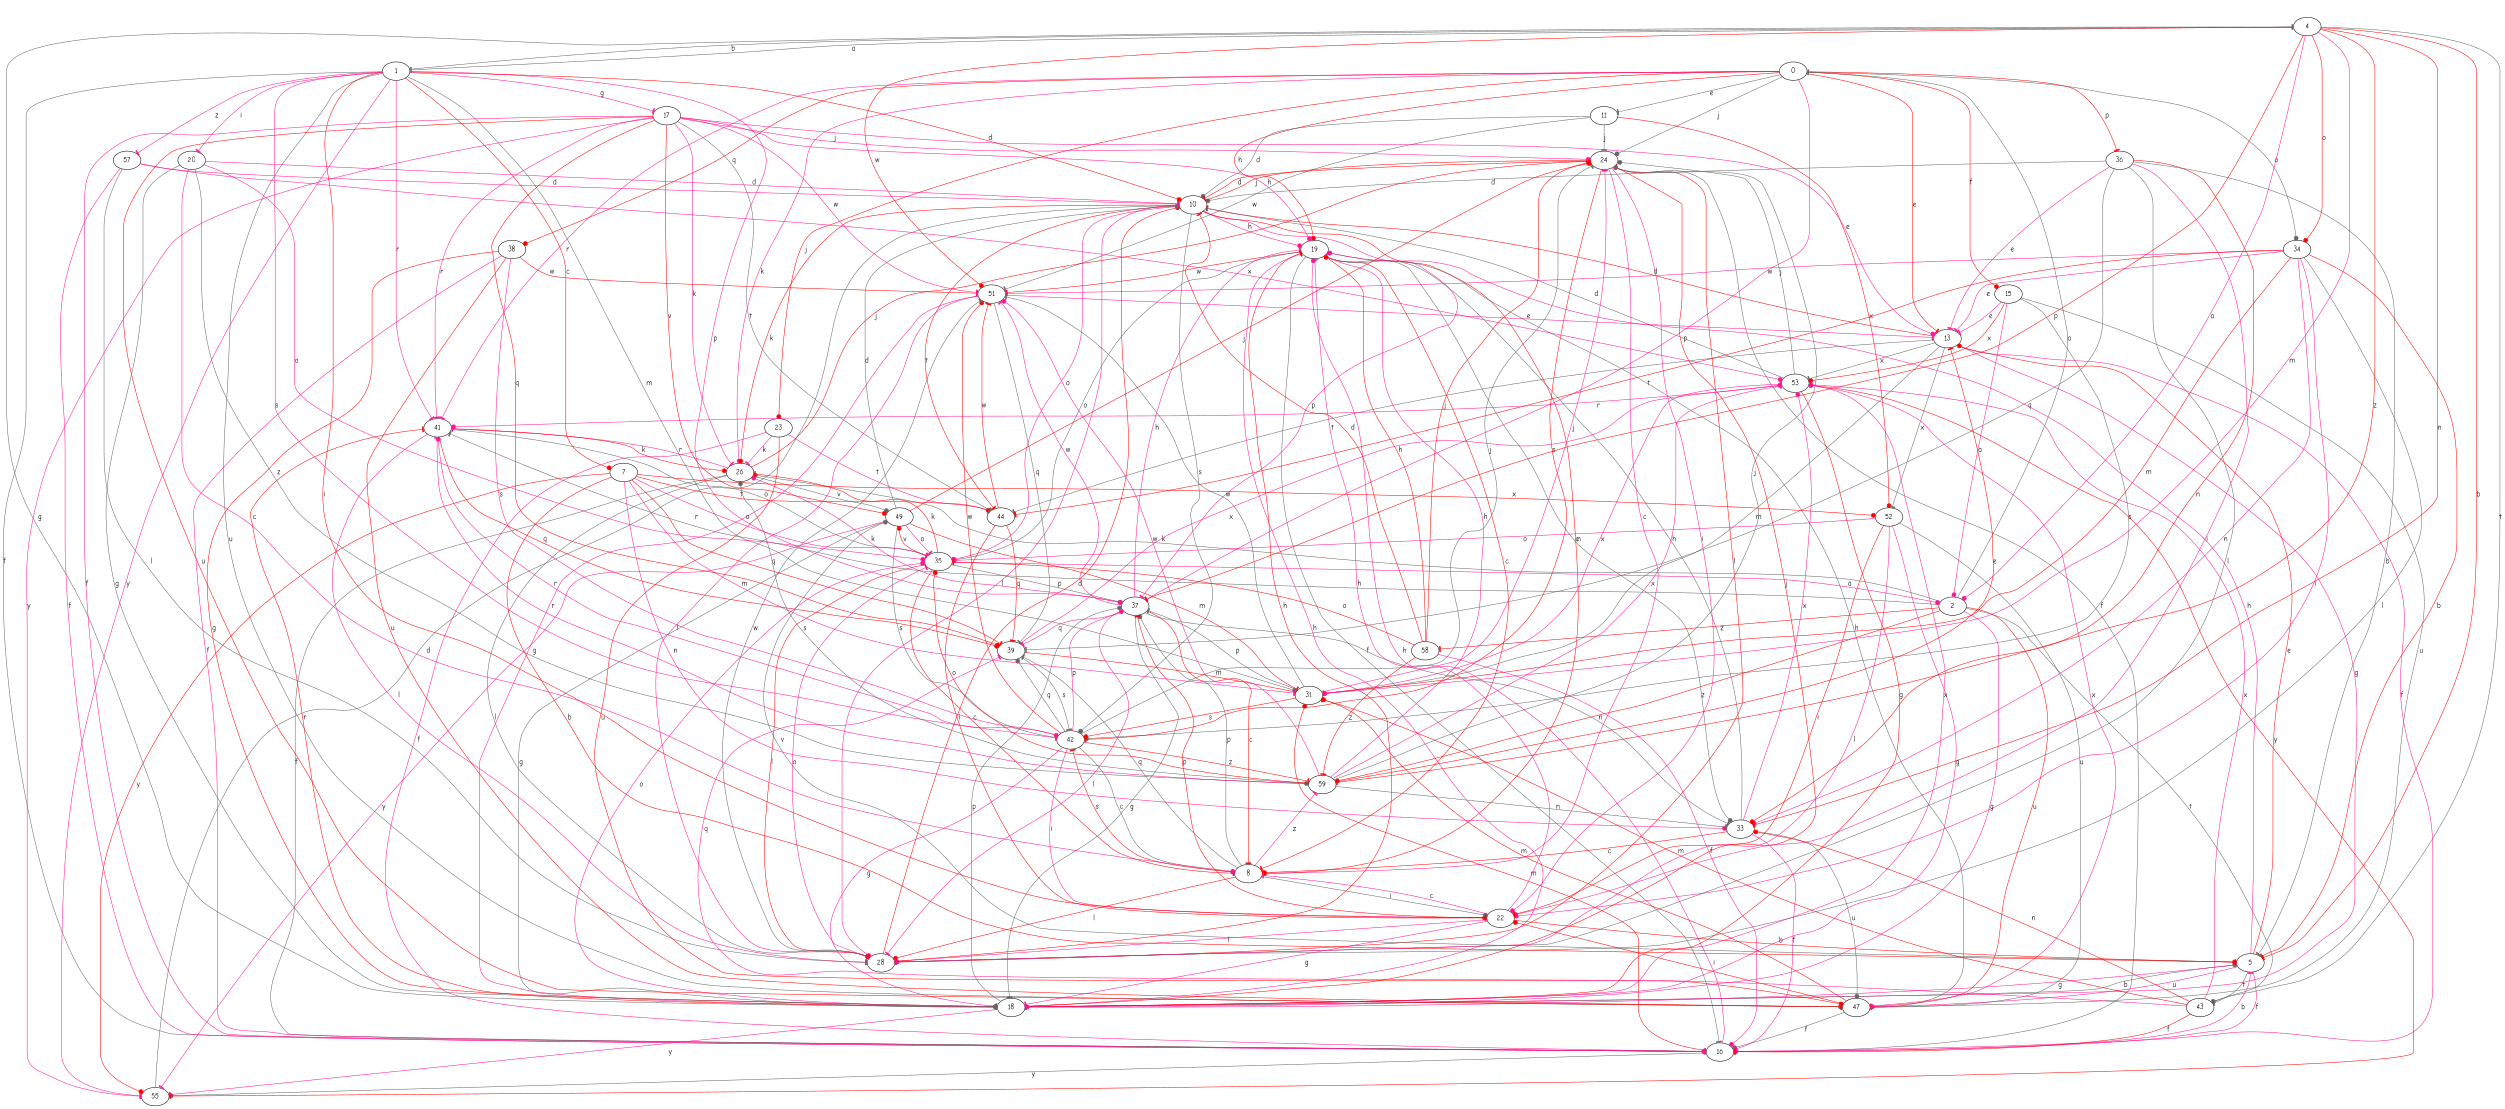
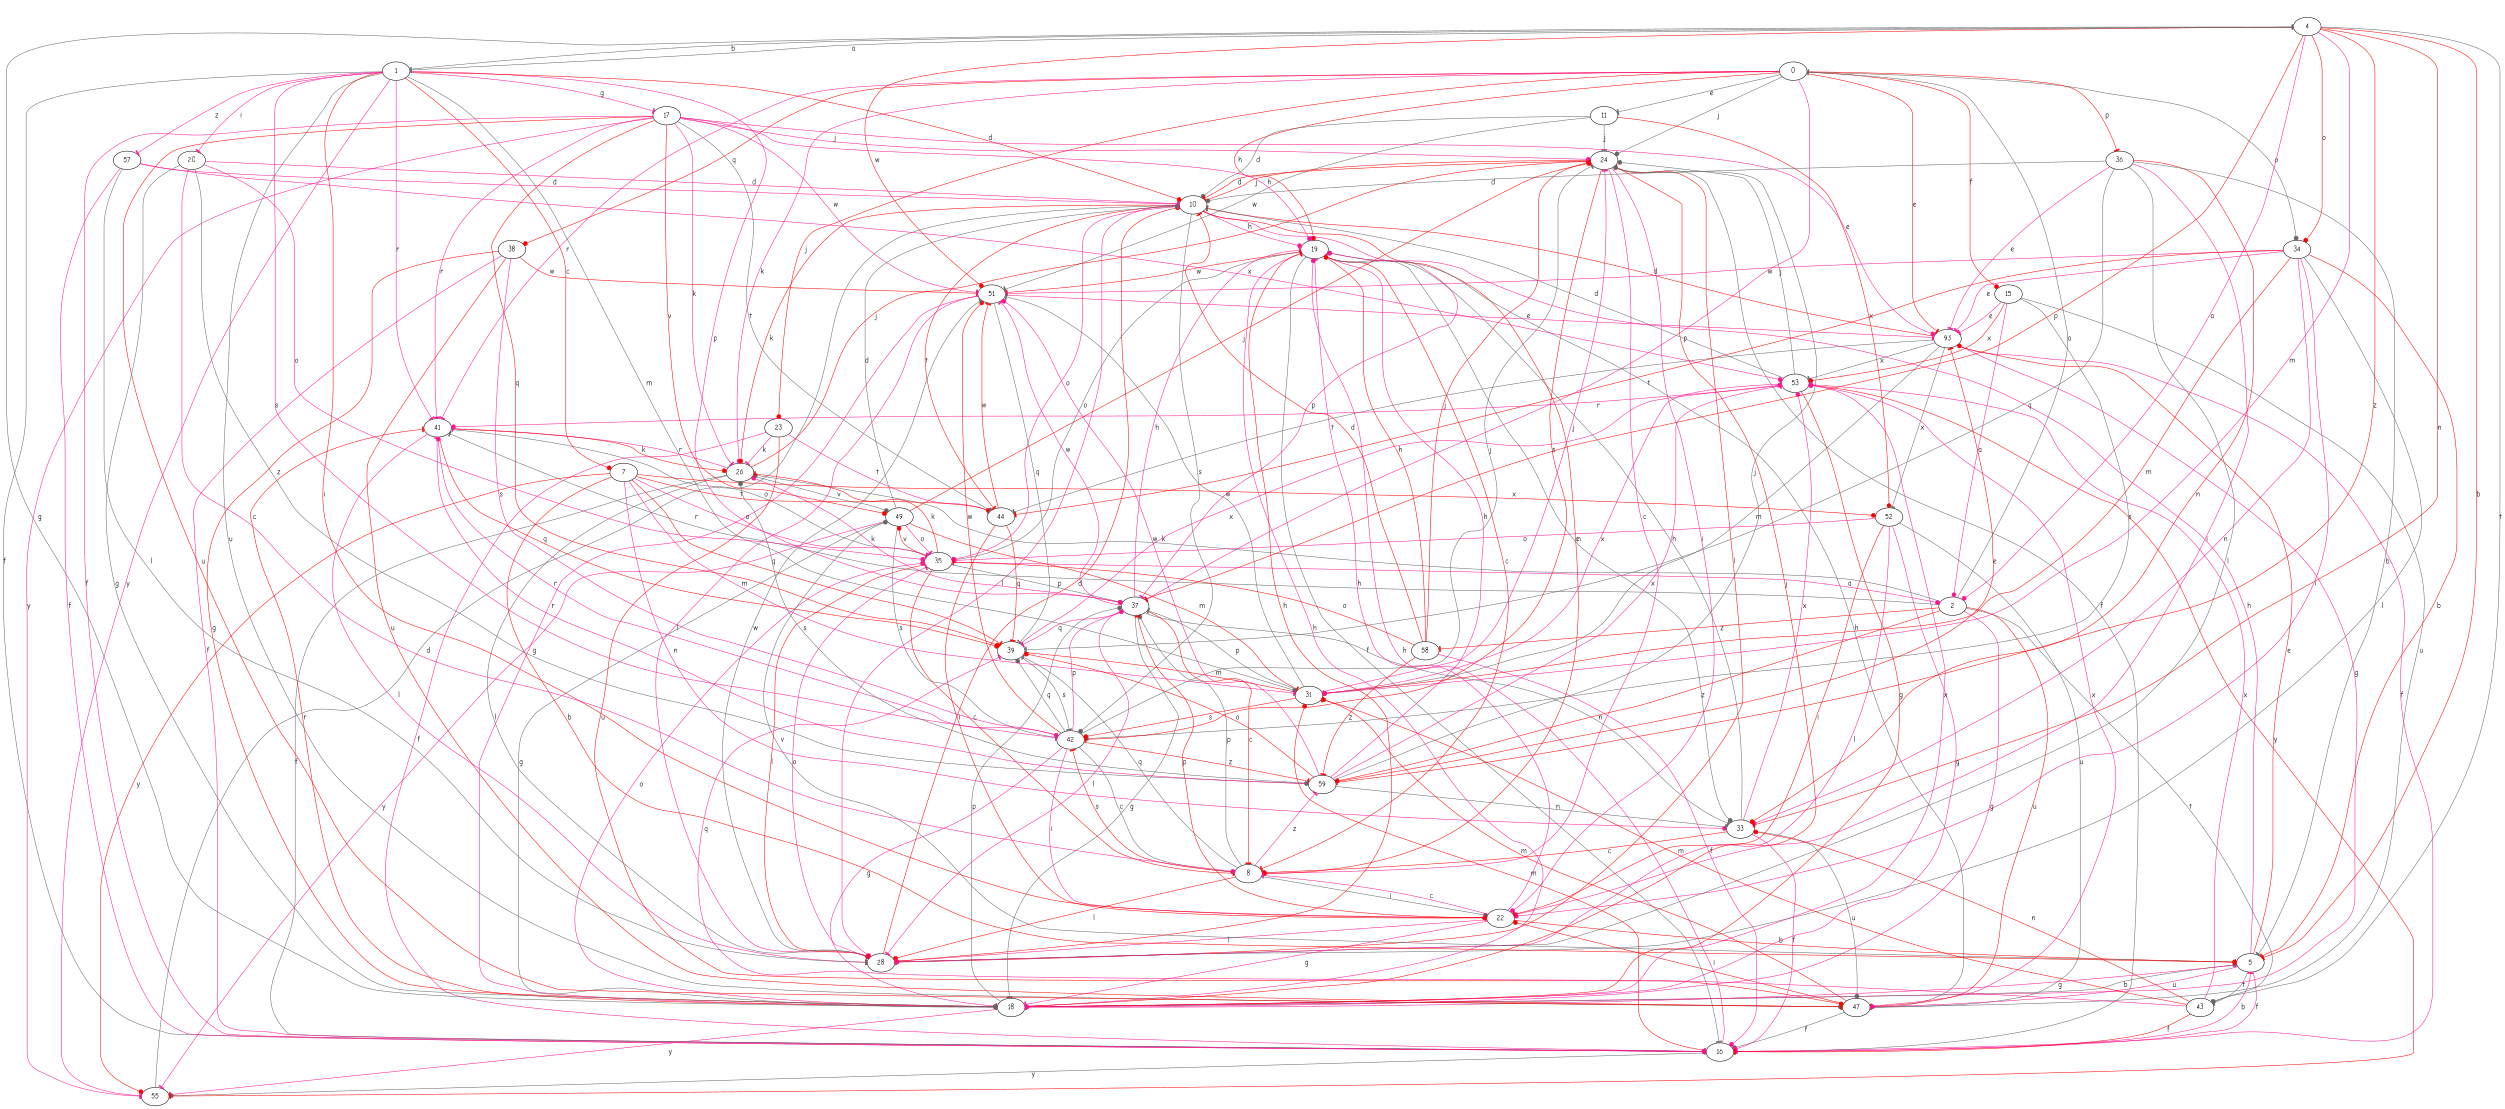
node "13": label "13" -> "93"
edge "59" -> "35": now "59" -> "39"
